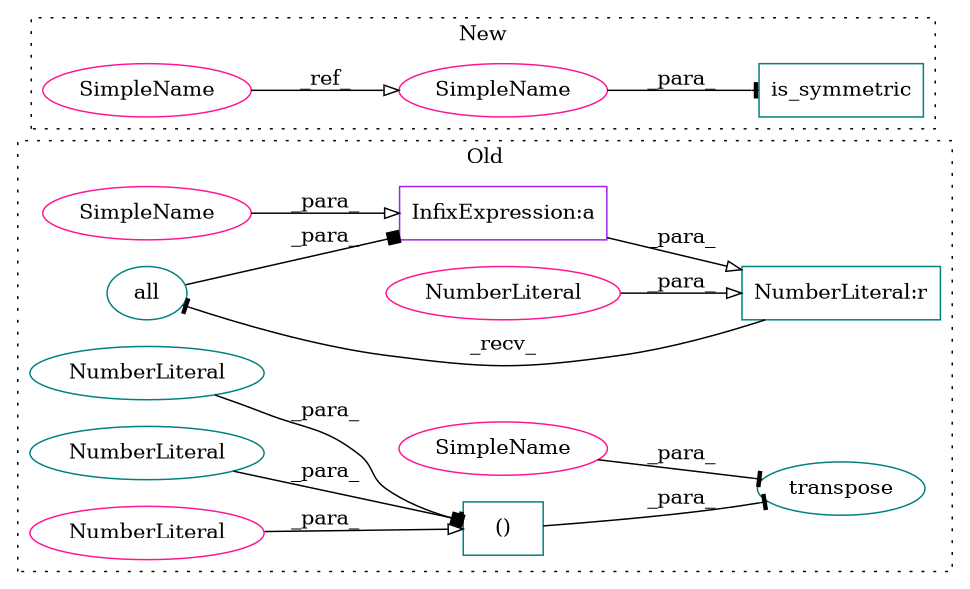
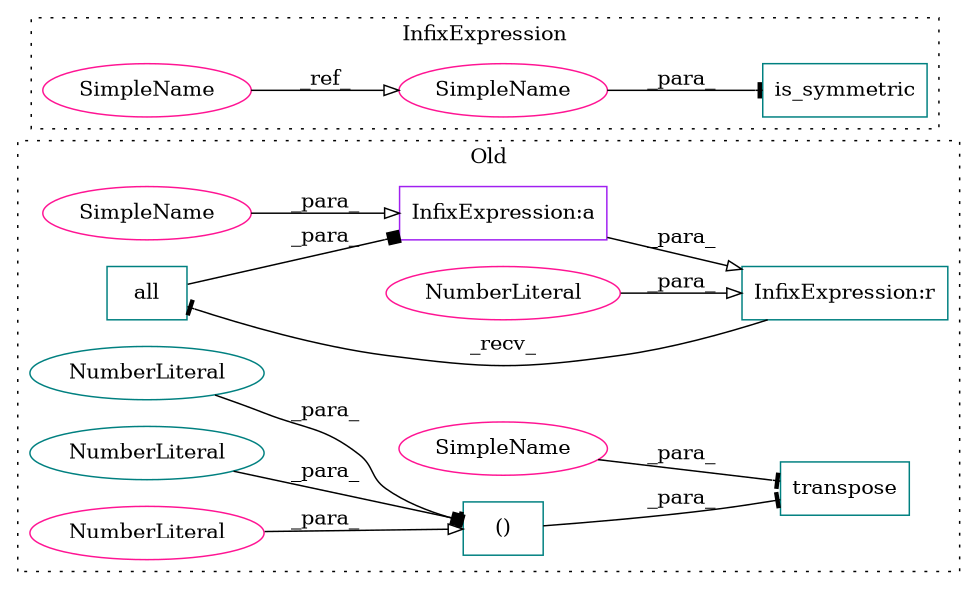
cluster "New": label "New" -> "InfixExpression"
node "all": shape ellipse -> box
node "NumberLiteral:r": label "NumberLiteral:r" -> "InfixExpression:r"
node "transpose": shape ellipse -> box
